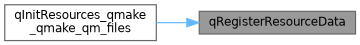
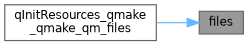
node "qRegisterResourceData": label "qRegisterResourceData" -> "files"
